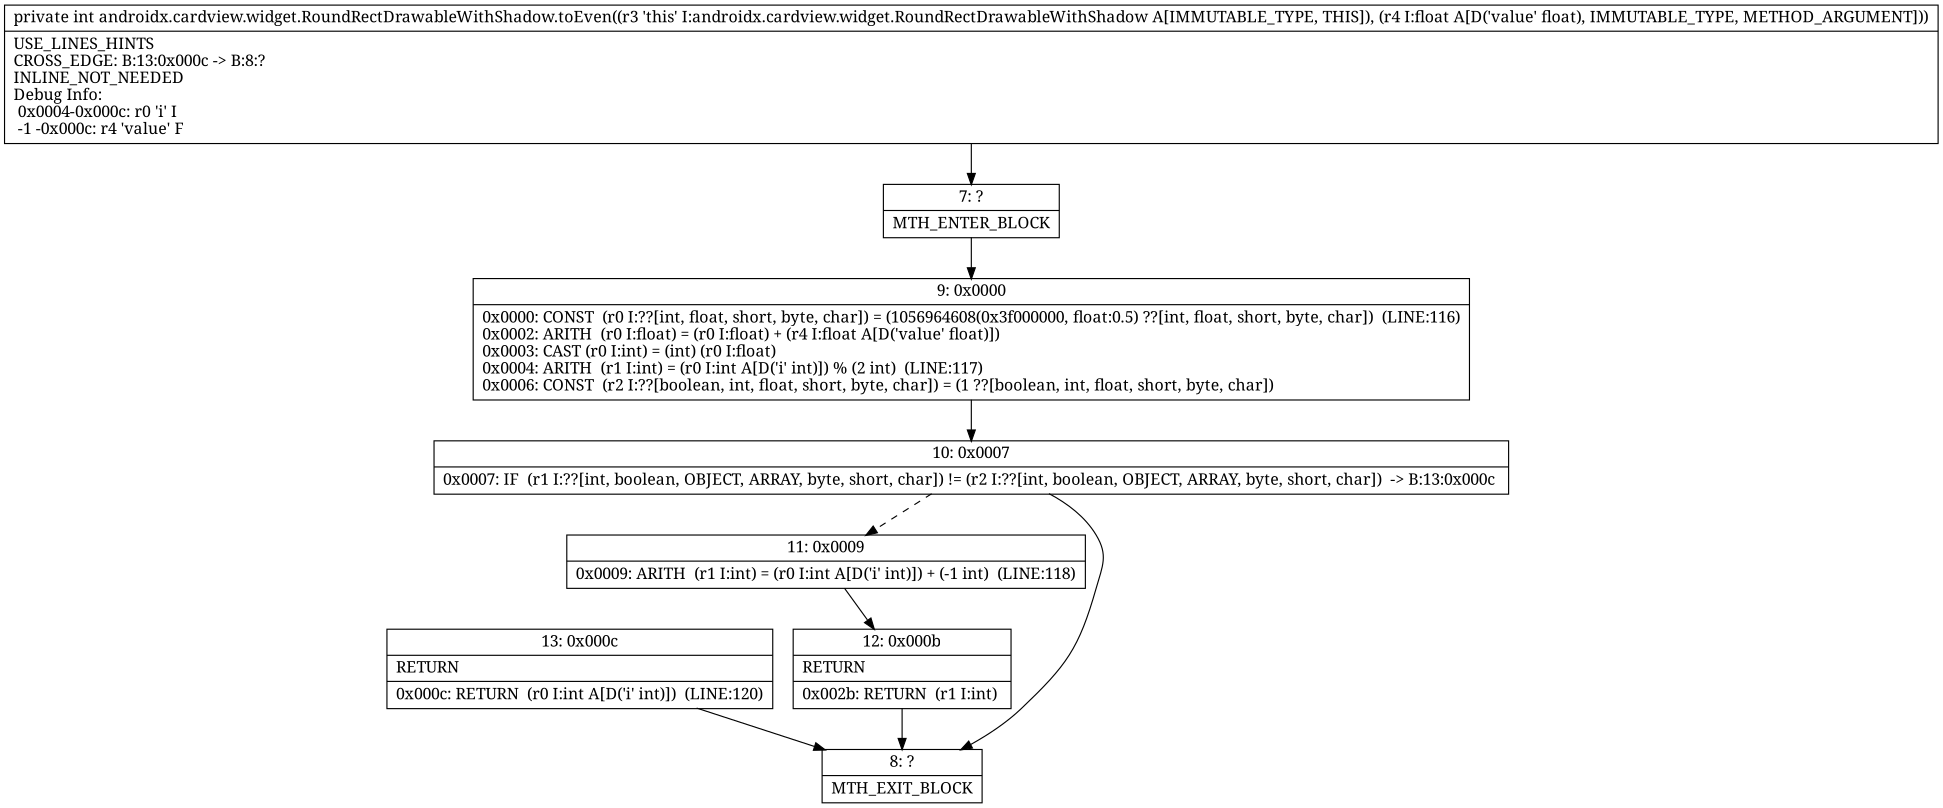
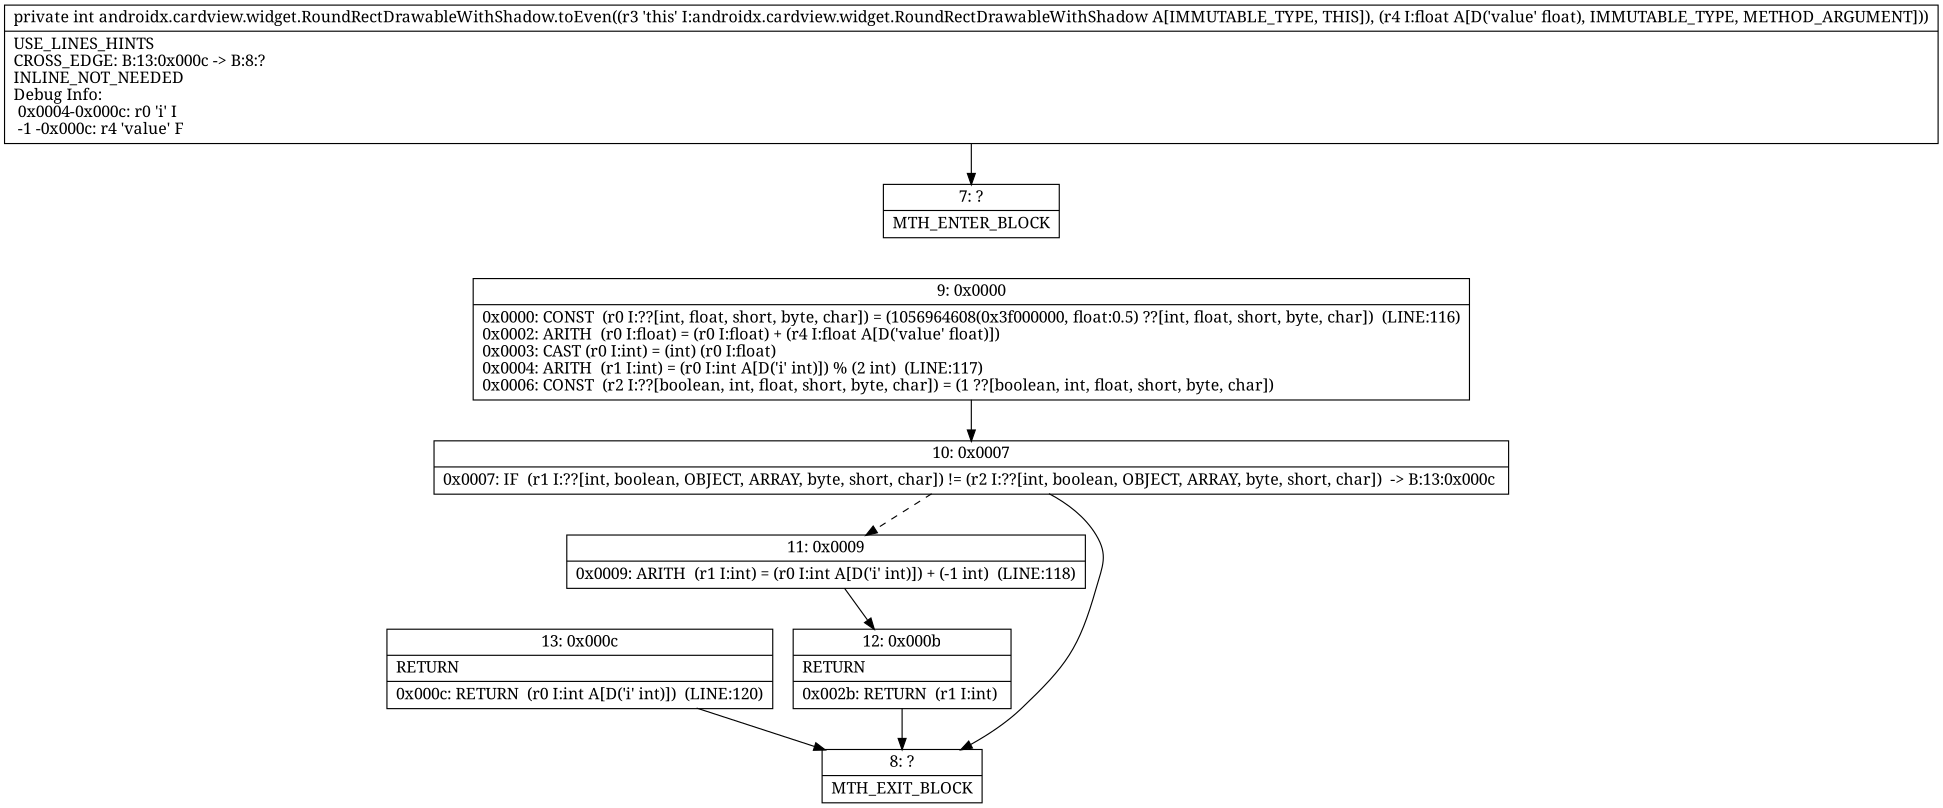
edge "7: ?" -> "9: 0x0000": removed
